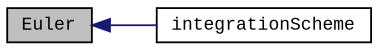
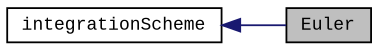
edge "integrationScheme" -> "Euler": reversed
